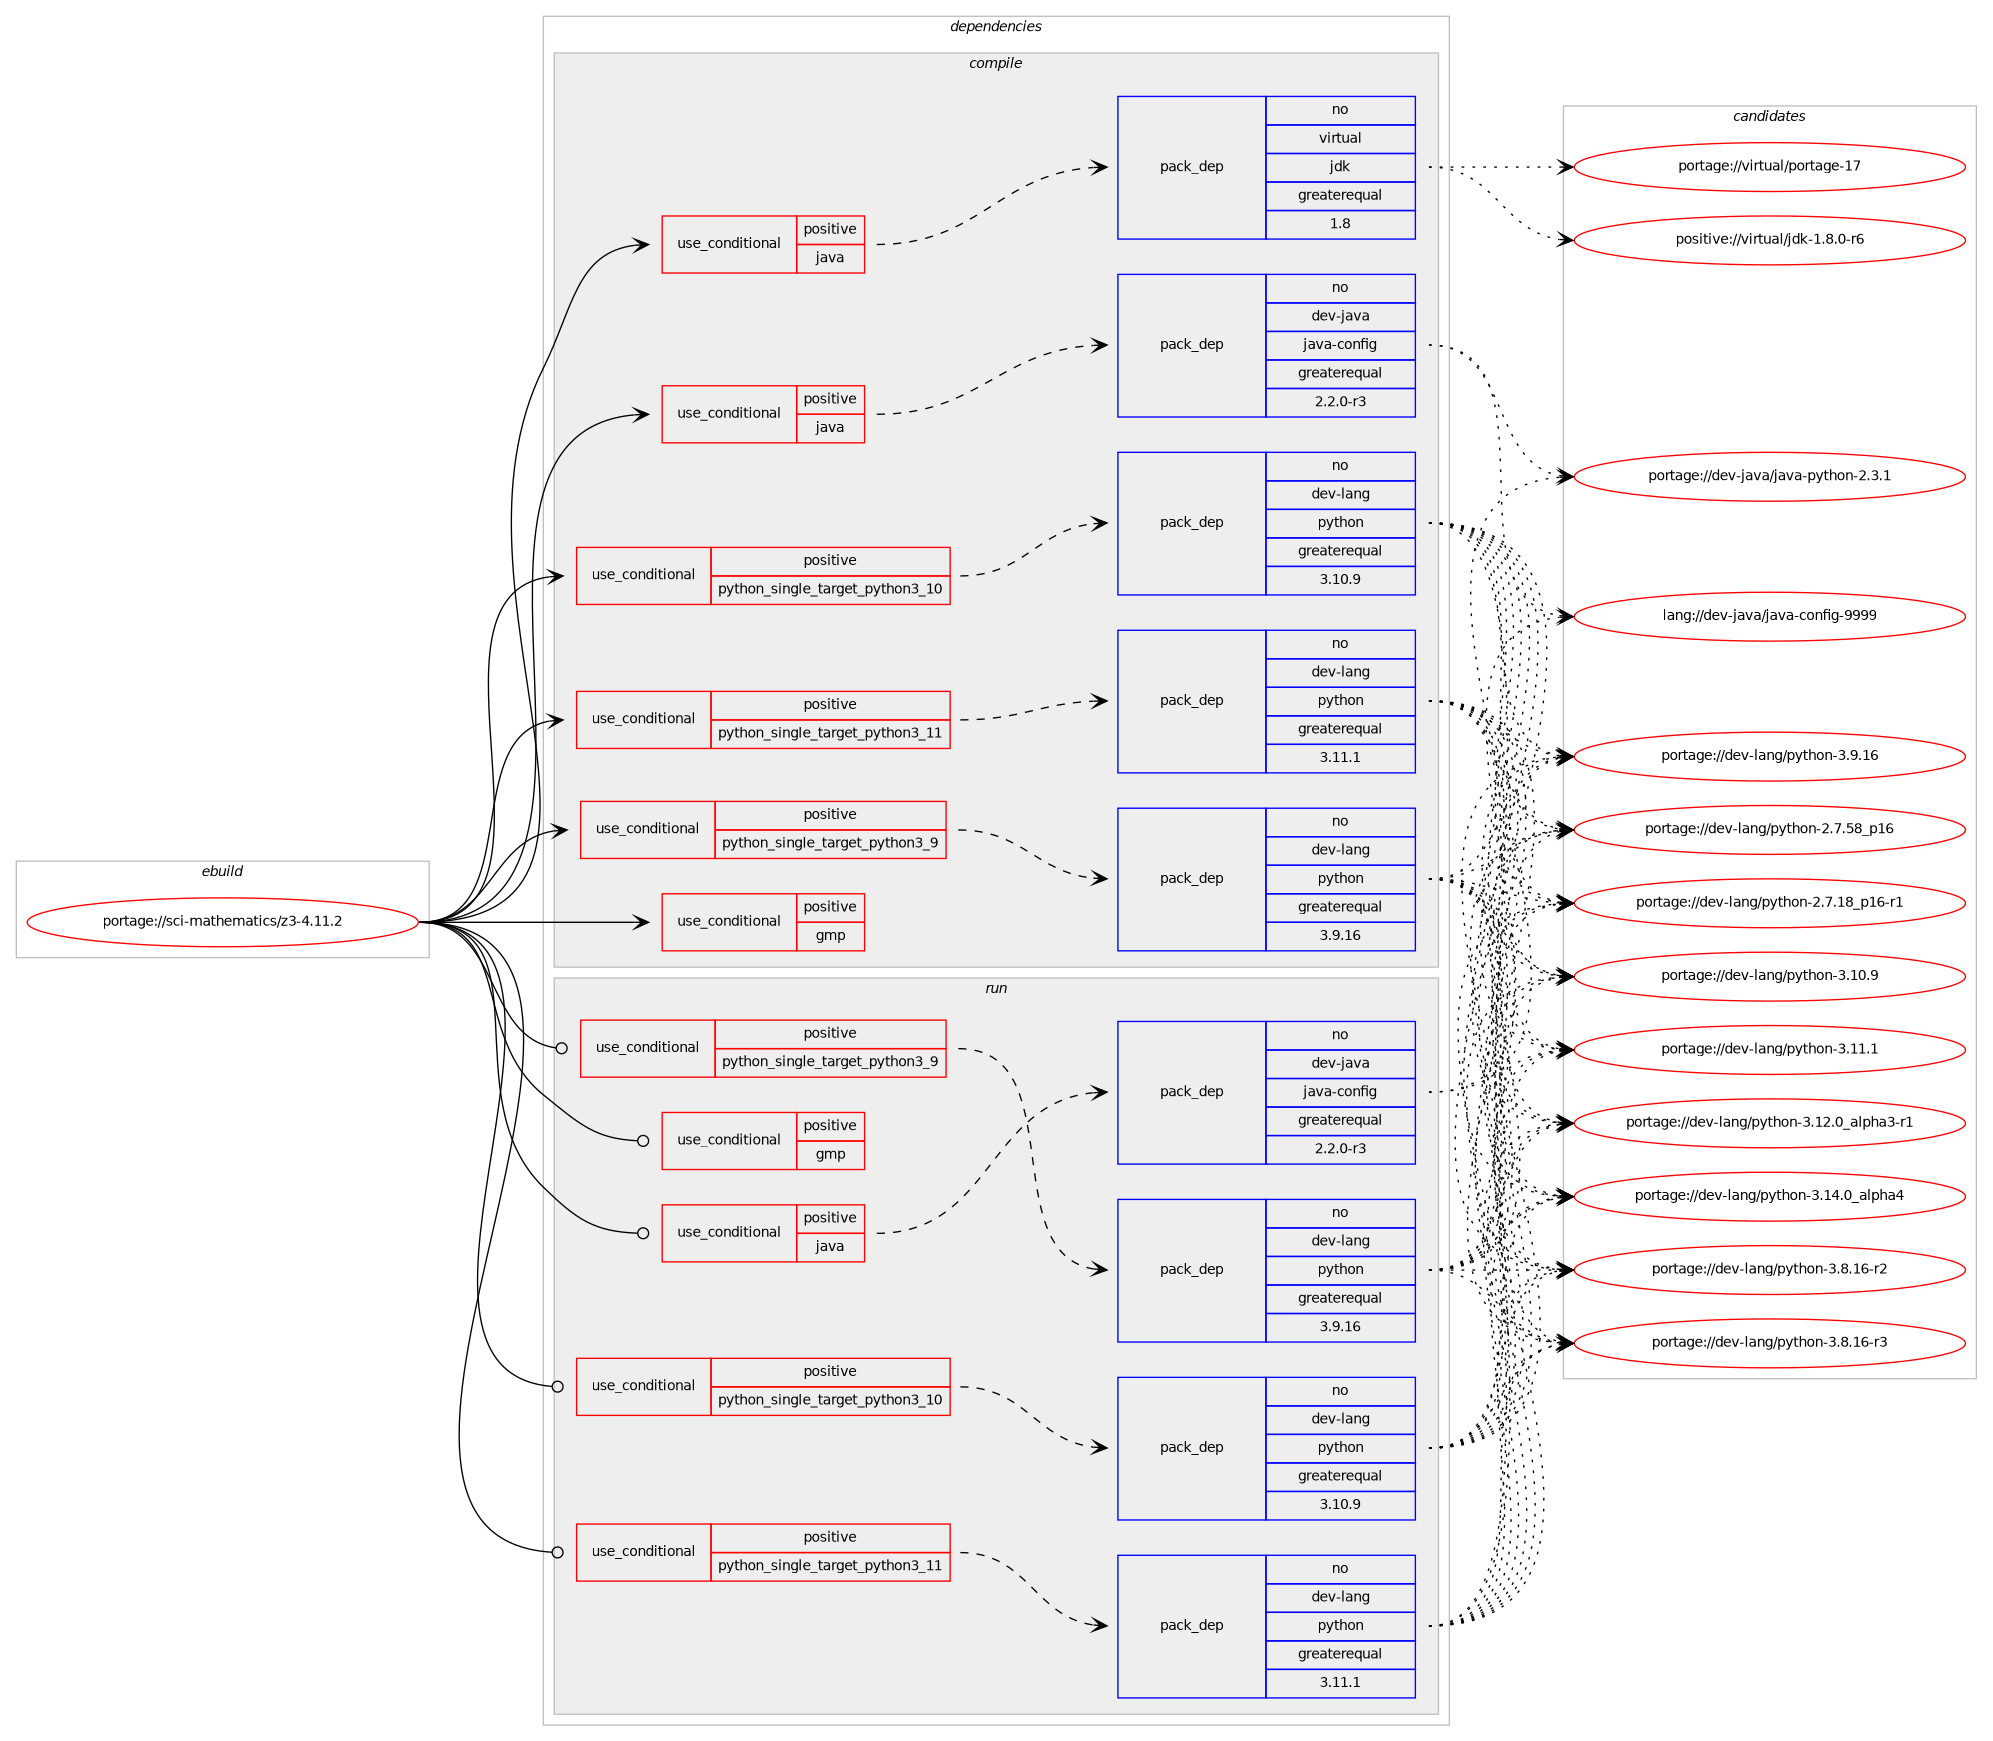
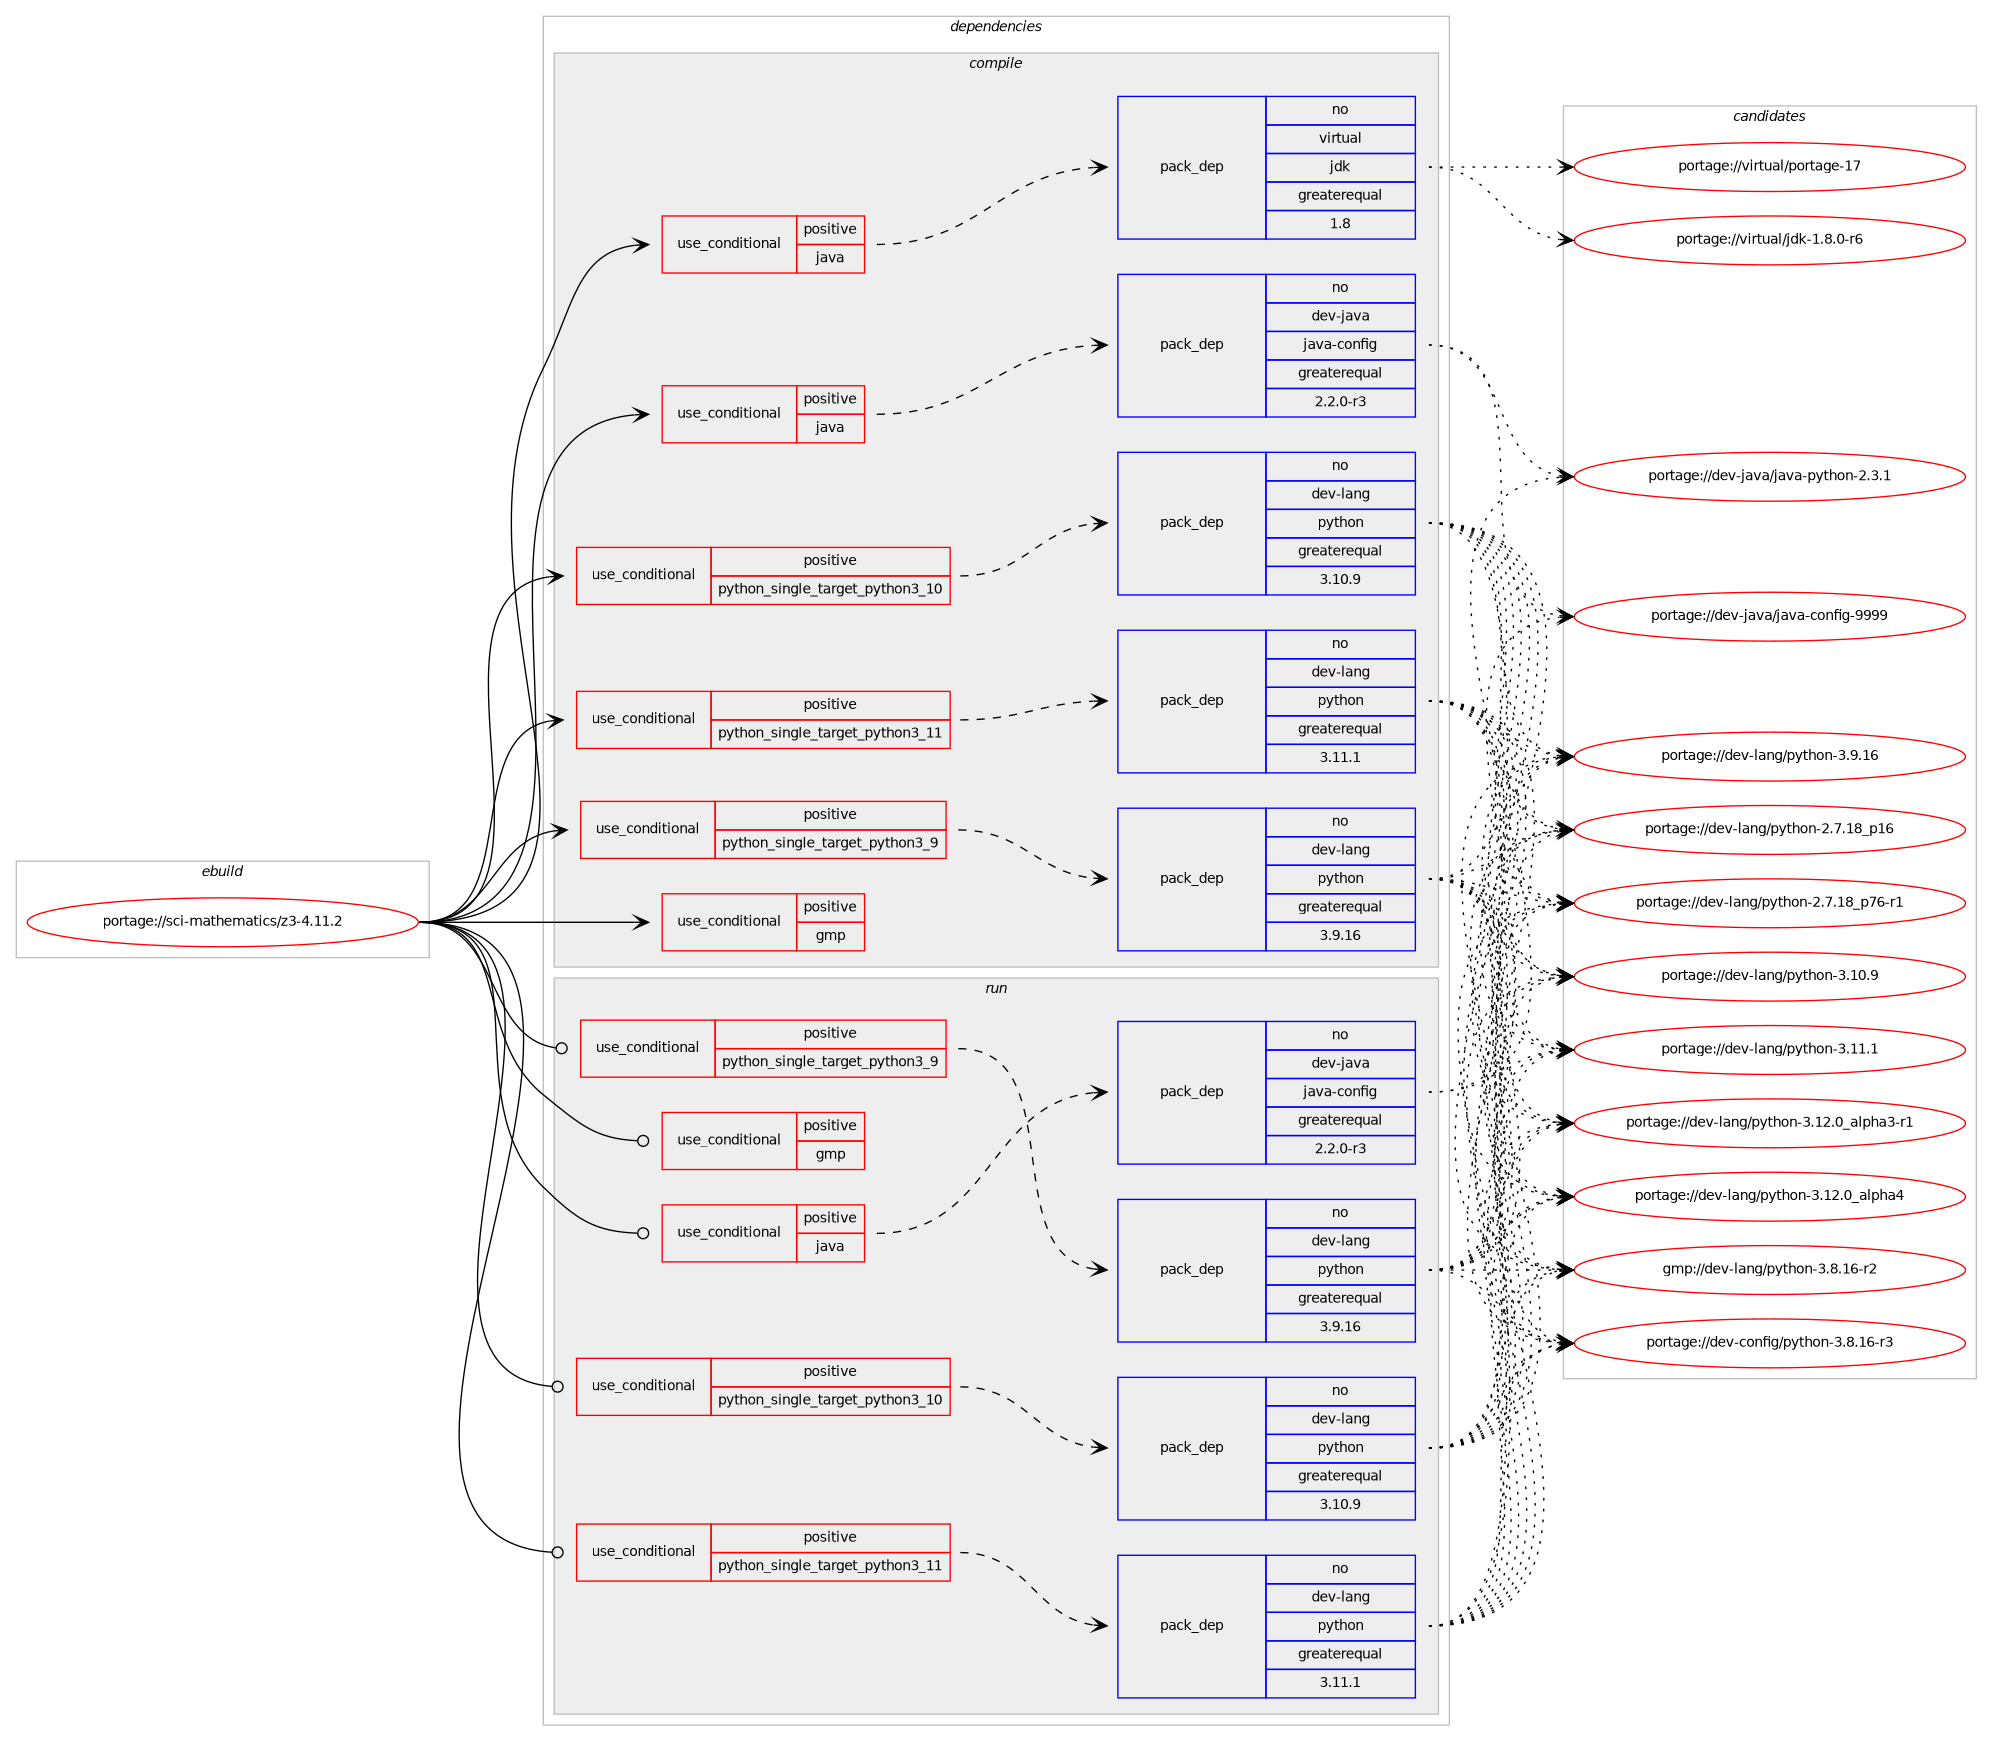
node "positive://virtual/jdk-1.8.0-r6": label "positive://virtual/jdk-1.8.0-r6" -> "portage://virtual/jdk-1.8.0-r6"
node "lang://dev-java/java-config-9999": label "lang://dev-java/java-config-9999" -> "portage://dev-java/java-config-9999"
node "portage://dev-lang/python-2.7.58_p16": label "portage://dev-lang/python-2.7.58_p16" -> "portage://dev-lang/python-2.7.18_p16"
node "portage://dev-lang/python-2.7.18_p16-r1": label "portage://dev-lang/python-2.7.18_p16-r1" -> "portage://dev-lang/python-2.7.18_p76-r1"
node "portage://dev-lang/python-3.14.0_alpha4": label "portage://dev-lang/python-3.14.0_alpha4" -> "portage://dev-lang/python-3.12.0_alpha4"
node "portage://dev-lang/python-3.8.16-r2": label "portage://dev-lang/python-3.8.16-r2" -> "gmp://dev-lang/python-3.8.16-r2"
node "portage://dev-lang/python-3.8.16-r3": label "portage://dev-lang/python-3.8.16-r3" -> "portage://dev-config/python-3.8.16-r3"
